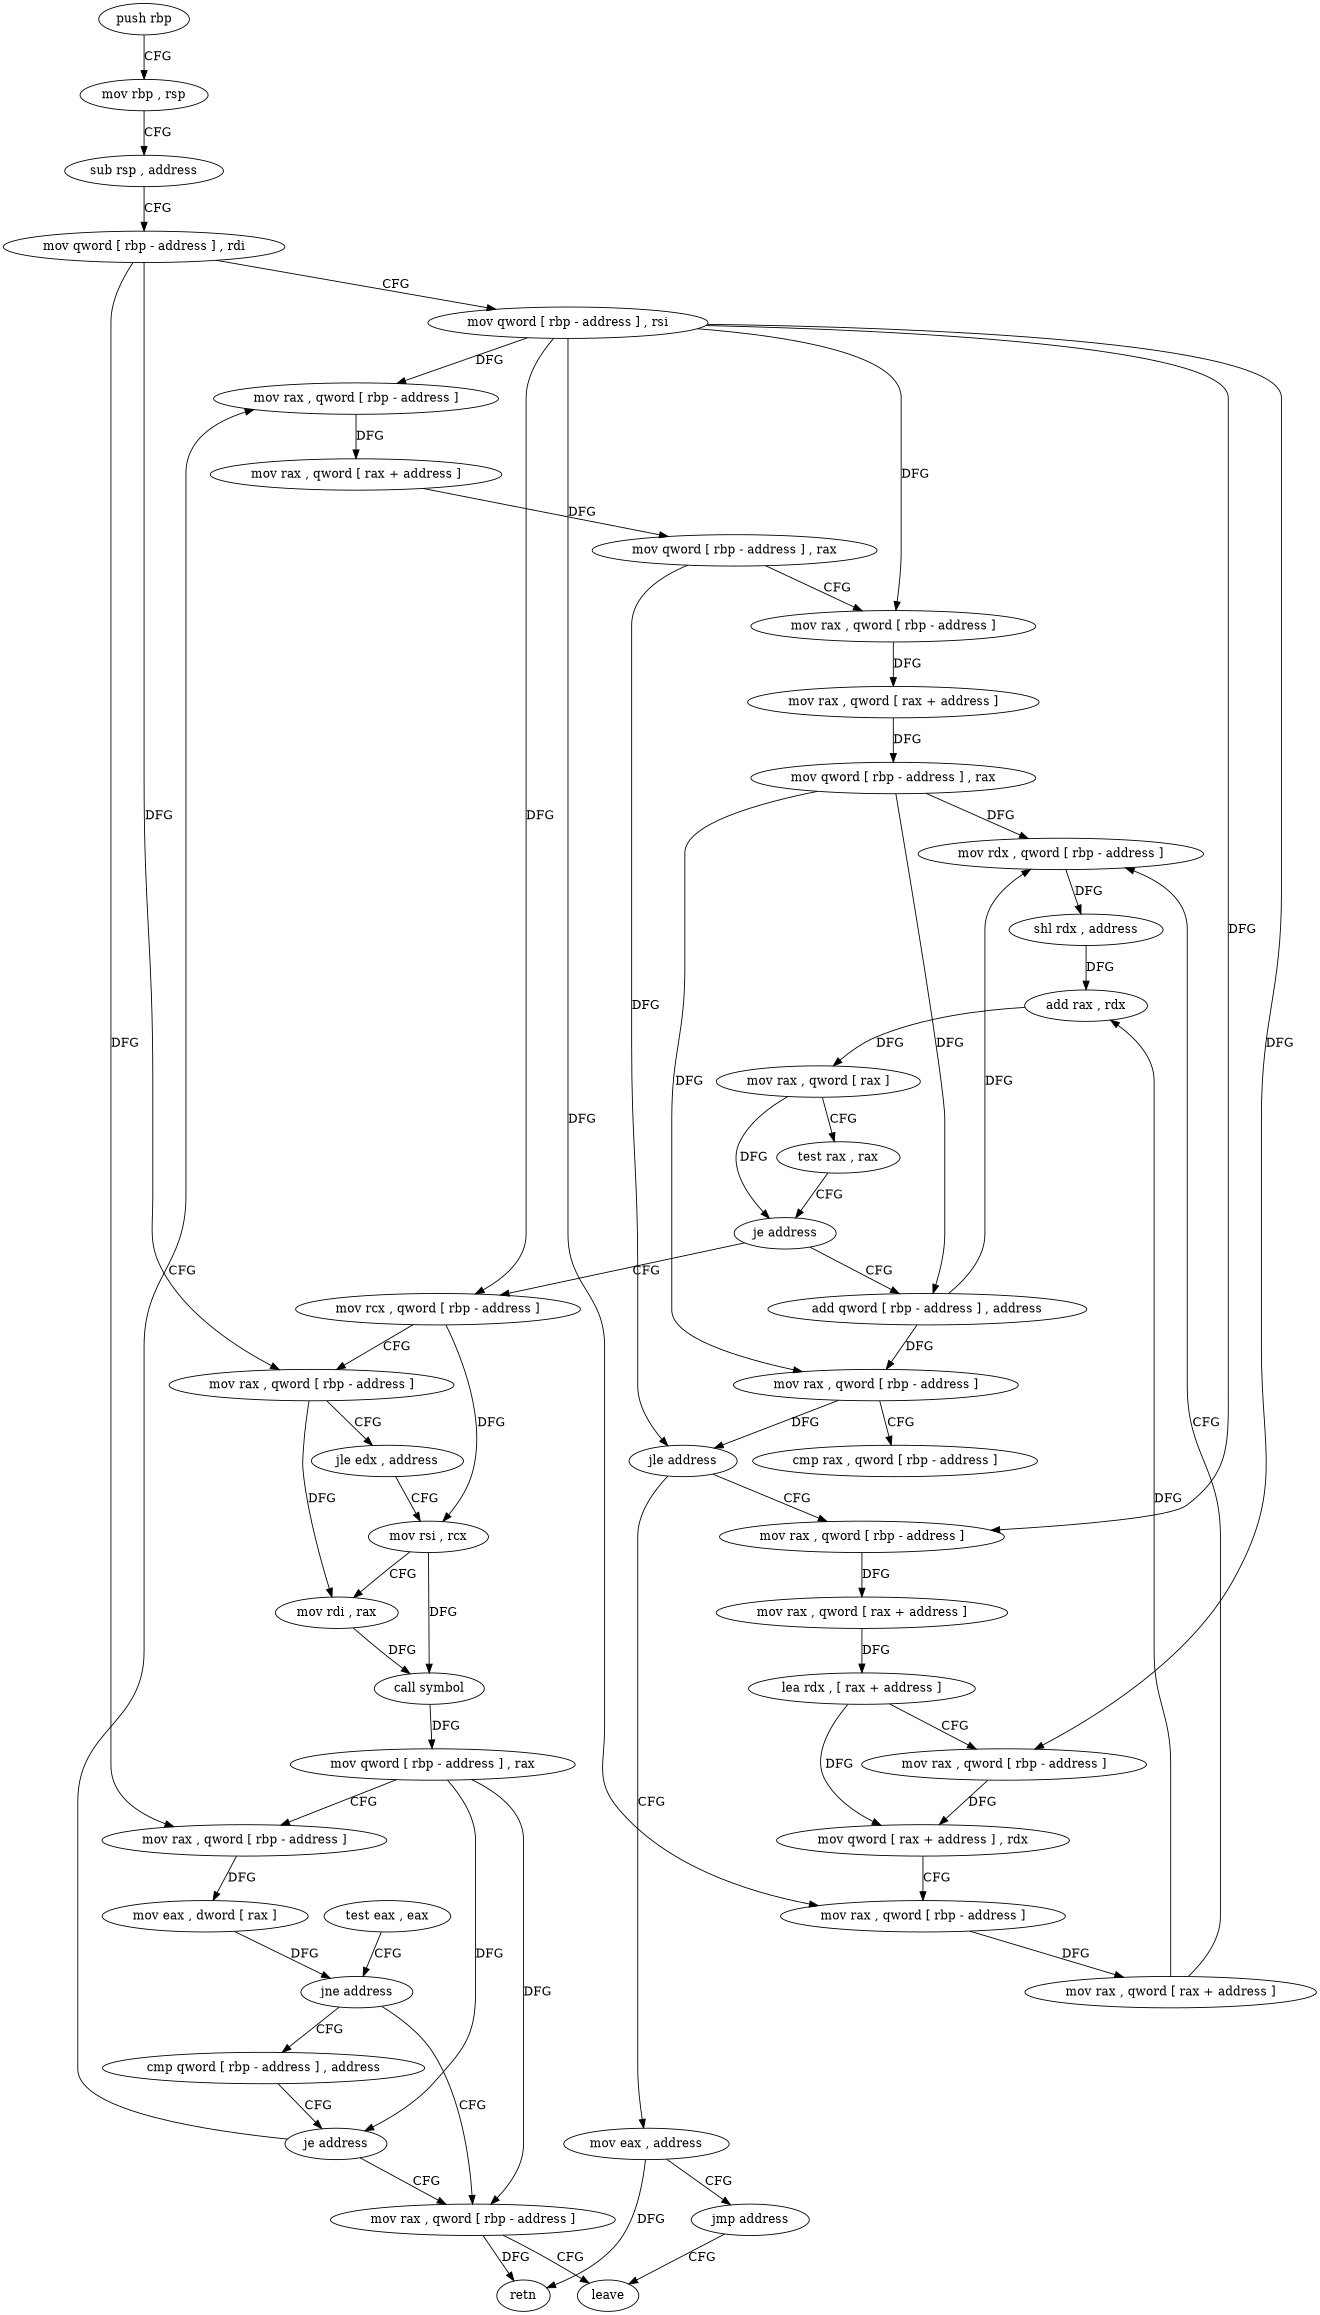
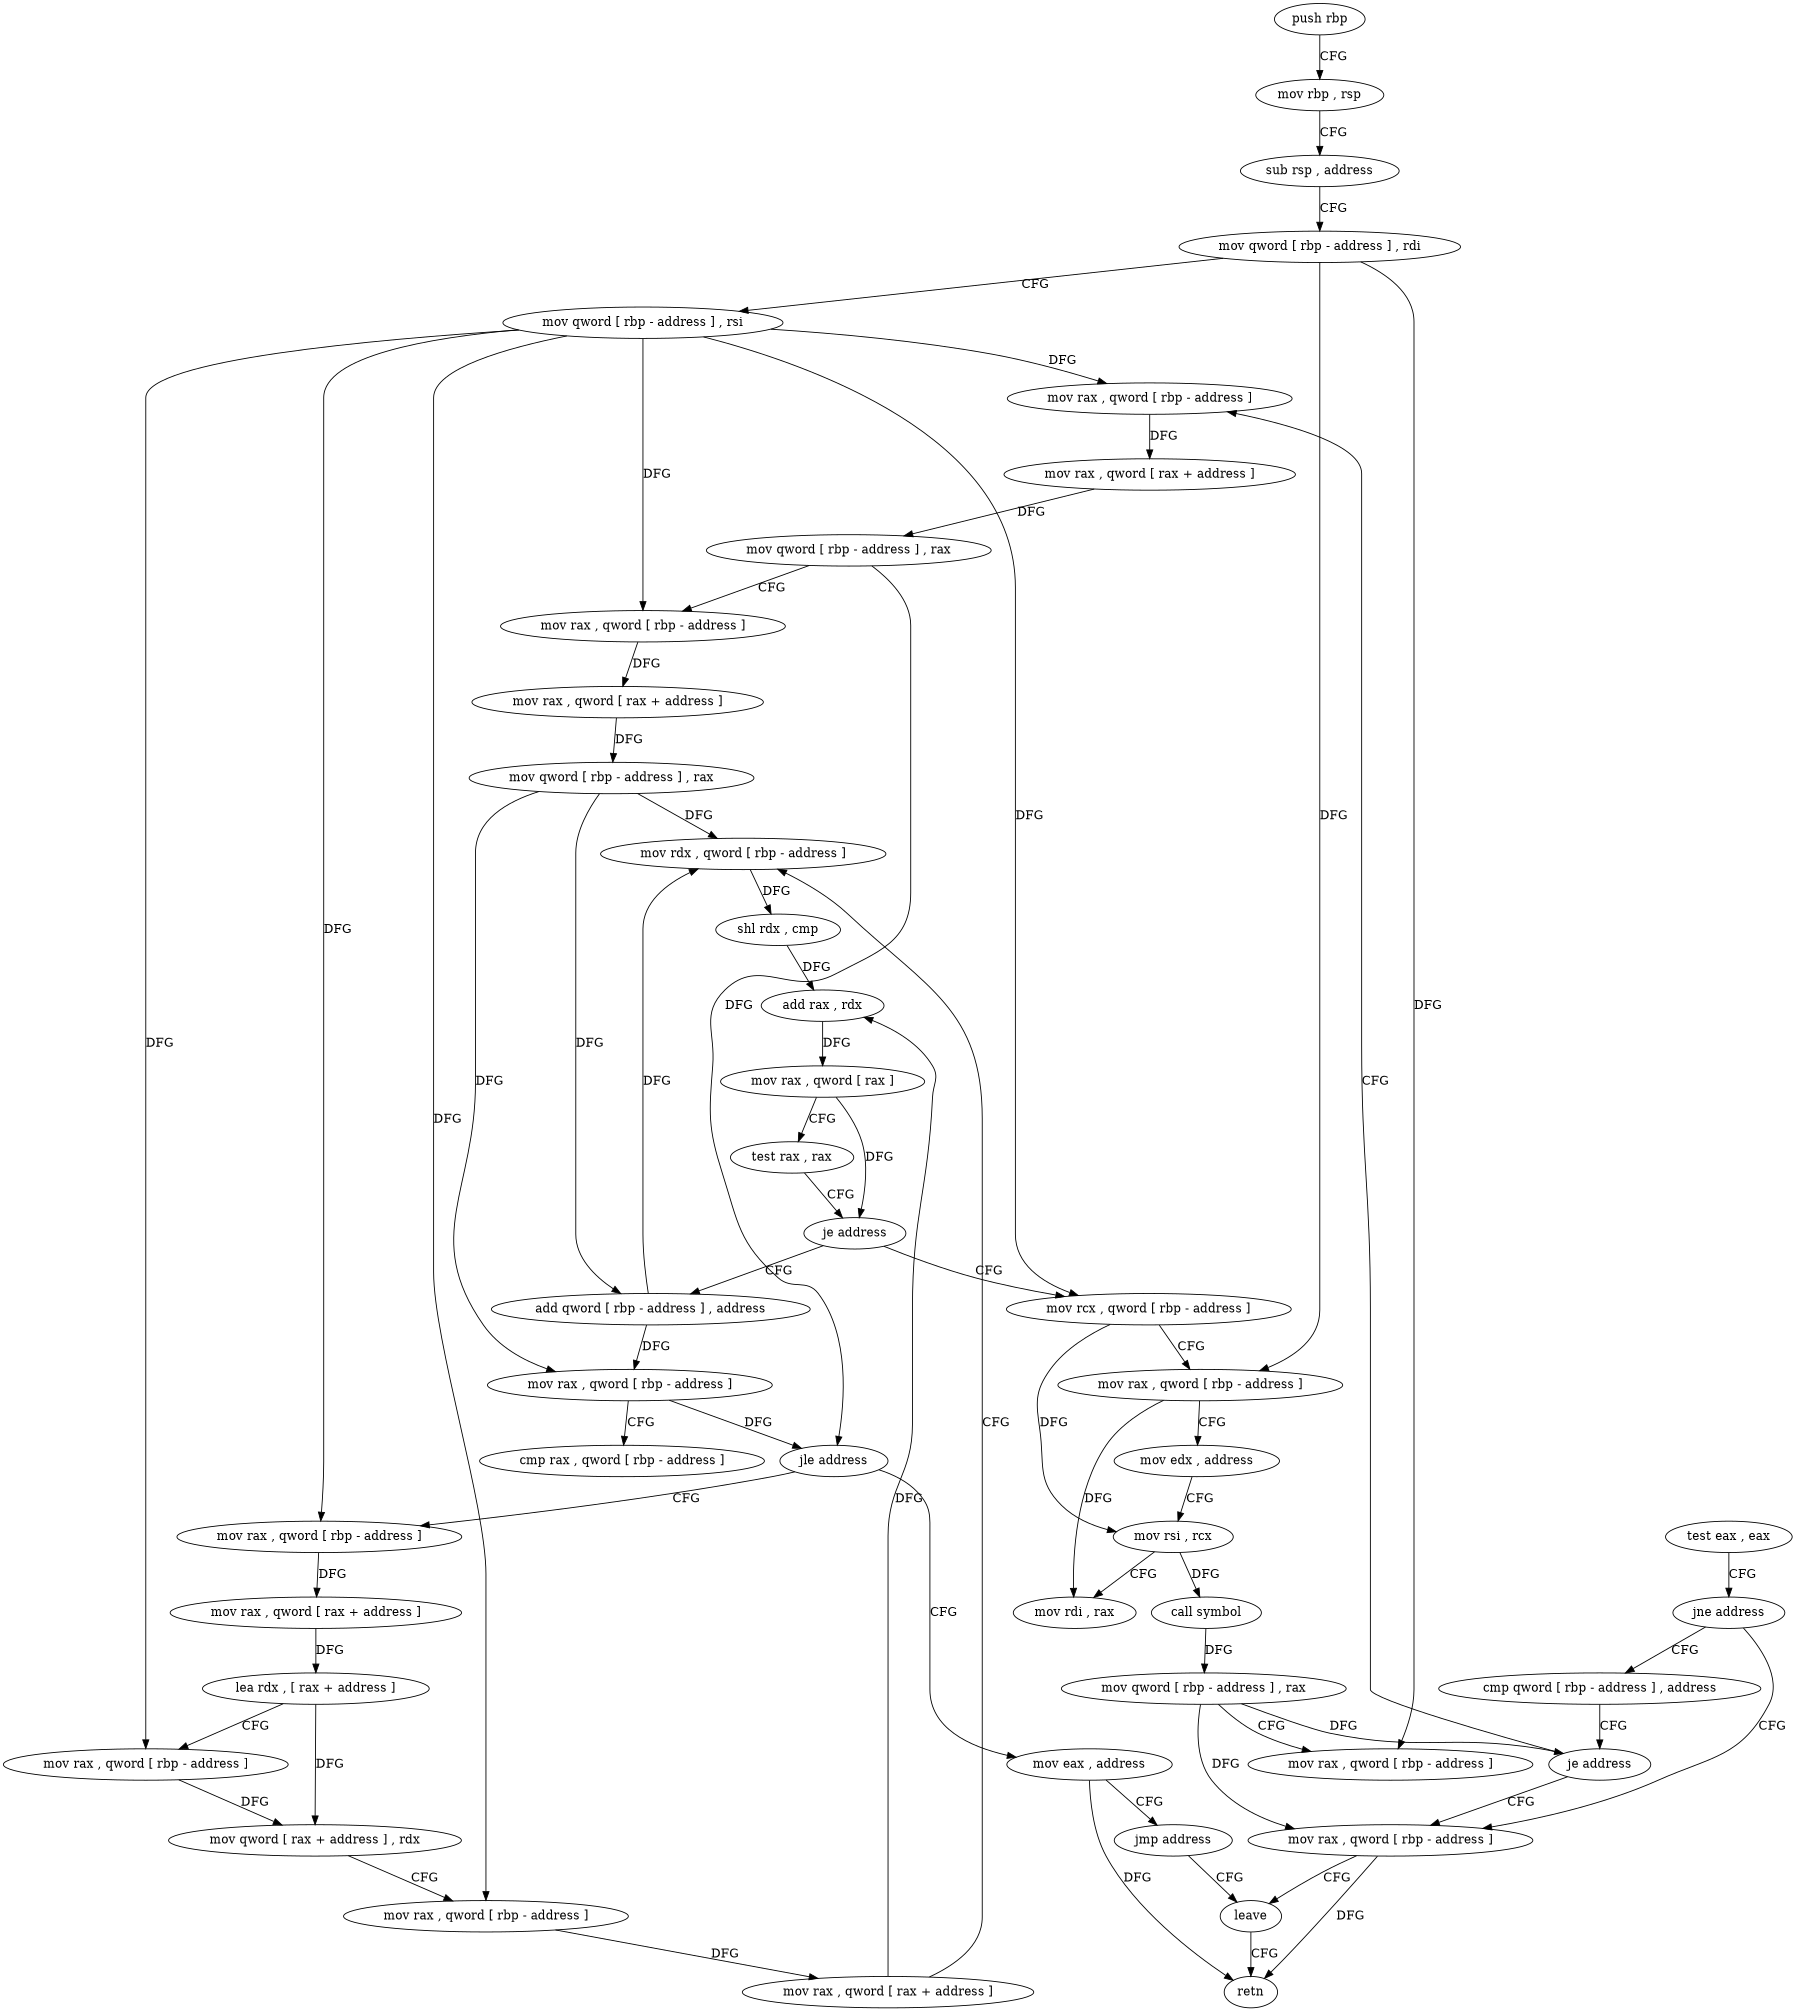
node "shl rdx , address": label "shl rdx , address" -> "shl rdx , cmp"
node "jle edx , address": label "jle edx , address" -> "mov edx , address"
edge "mov rdi , rax" -> "call symbol": removed, label "DFG"
node "mov eax , dword [ rax ]": removed
edge "leave" -> "retn": added, label "CFG"
